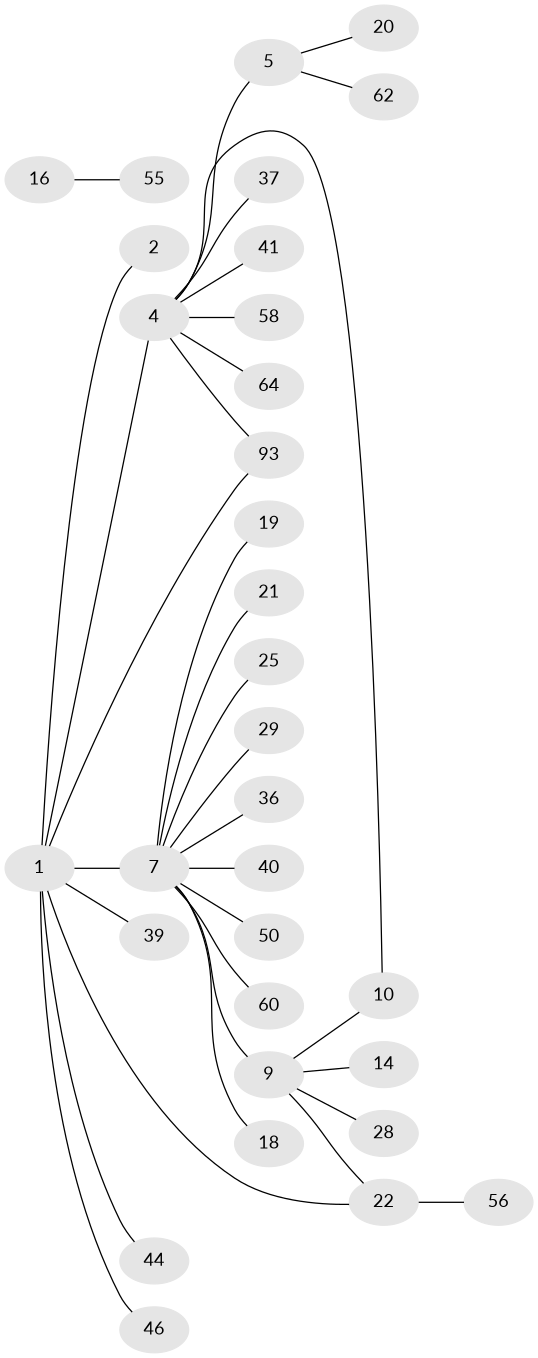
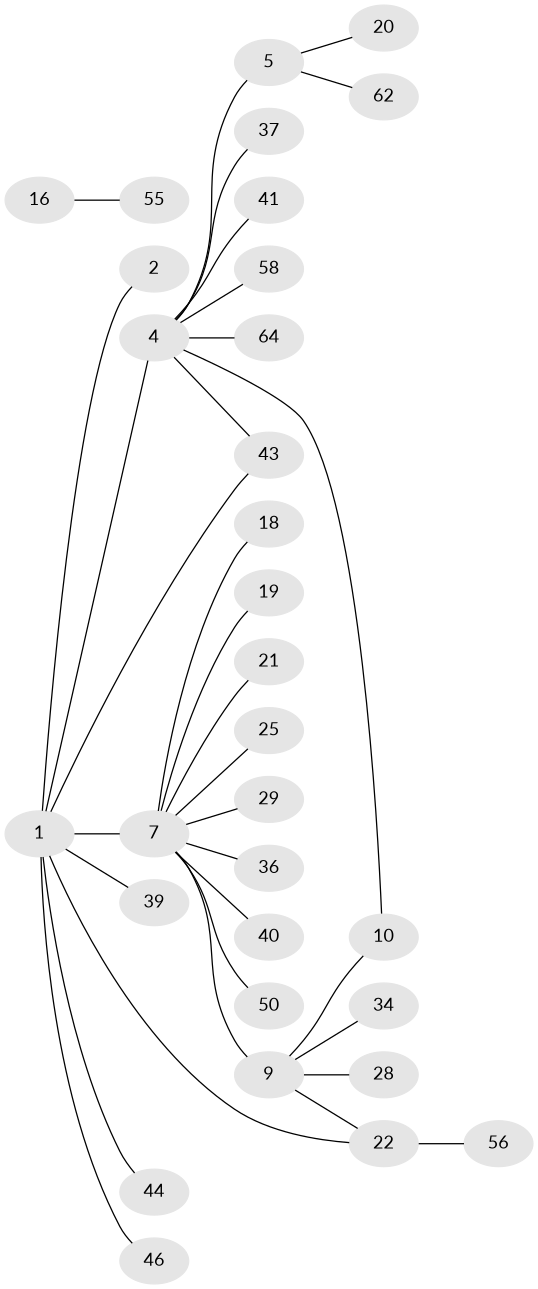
node "93": label "93" -> "43"
node "60": removed
node "14": label "14" -> "34"
